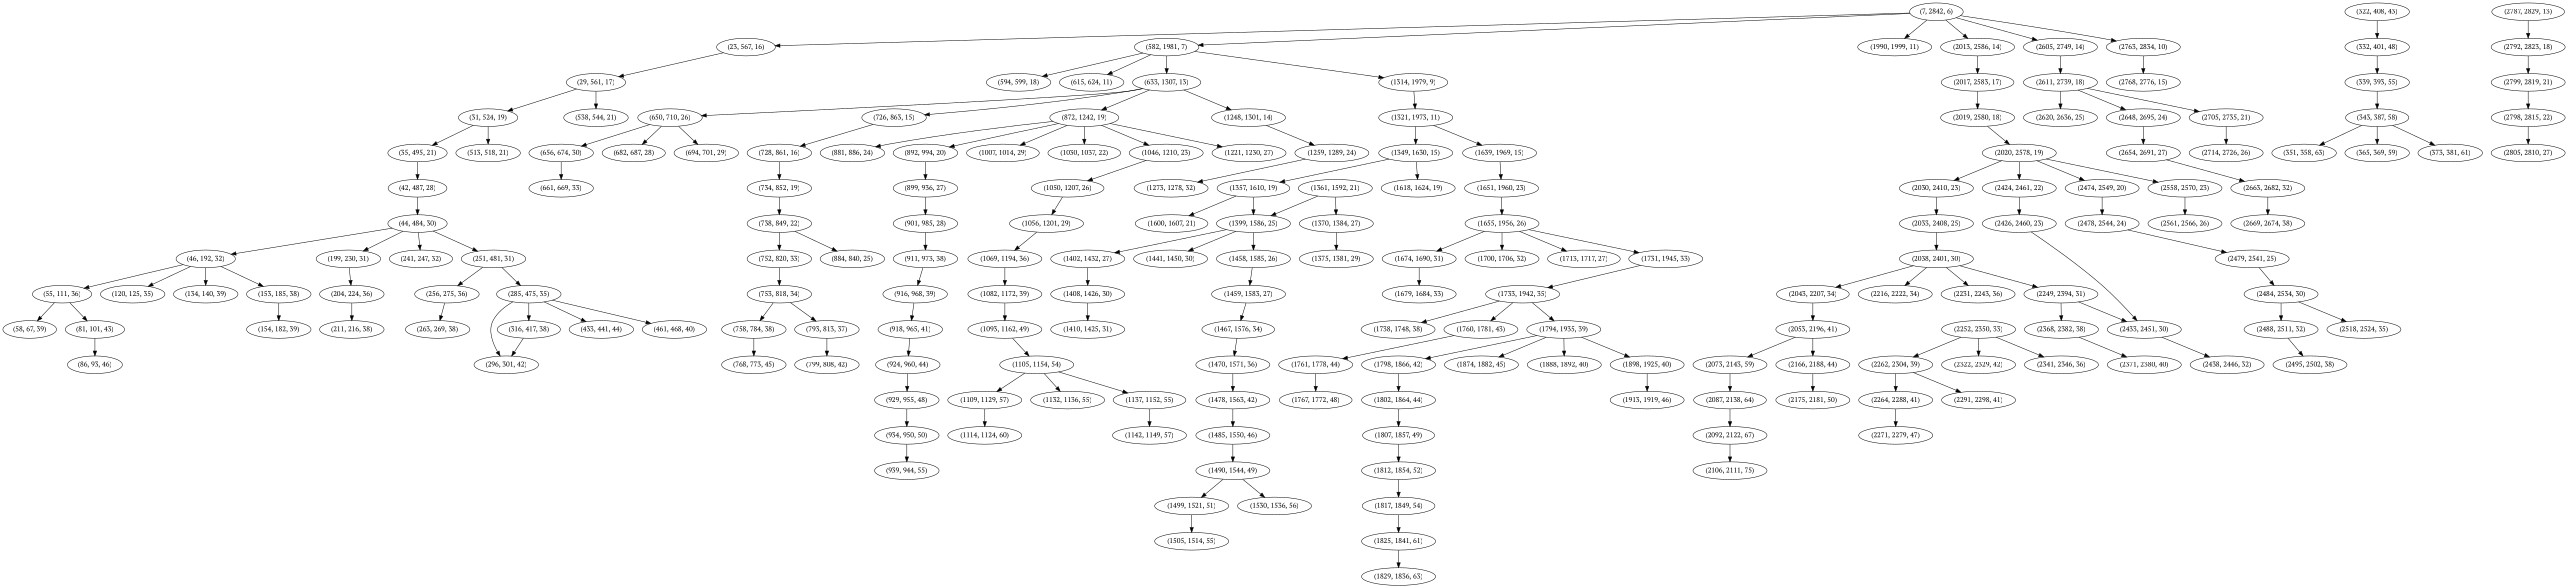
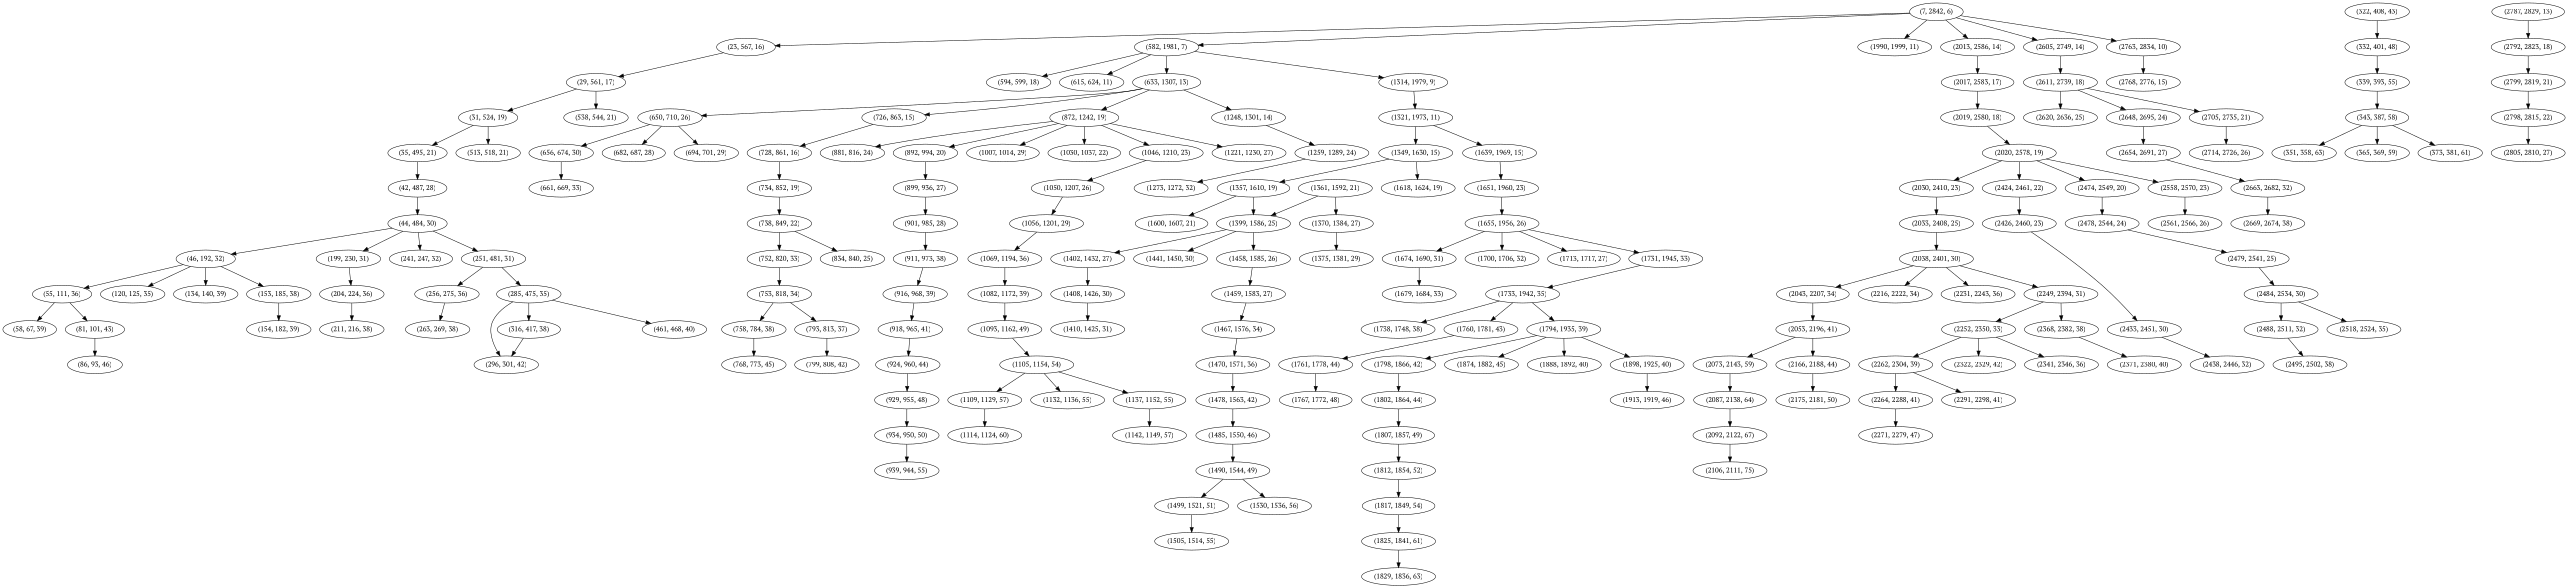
node "(881, 886, 24)": label "(881, 886, 24)" -> "(881, 816, 24)"
node "(1273, 1278, 32)": label "(1273, 1278, 32)" -> "(1273, 1272, 32)"
node "(884, 840, 25)": label "(884, 840, 25)" -> "(834, 840, 25)"
edge "(2249, 2394, 31)" -> "(2433, 2451, 30)": now "(2249, 2394, 31)" -> "(2252, 2350, 33)"
node "(433, 441, 44)": removed
